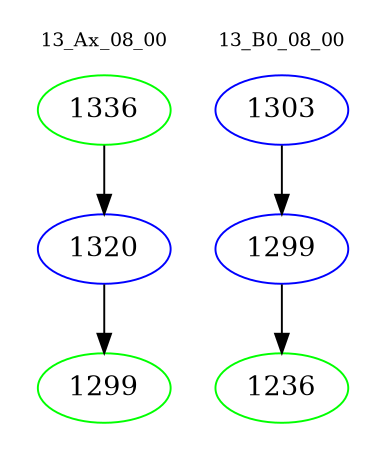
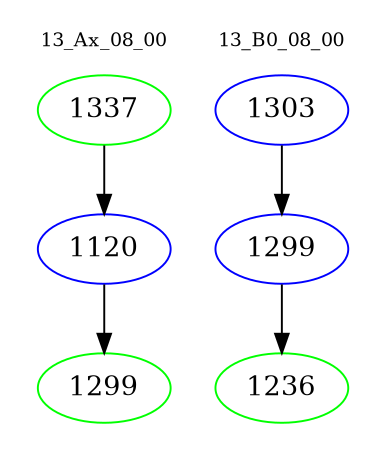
node "1336": label "1336" -> "1337"
node "1320": label "1320" -> "1120"
